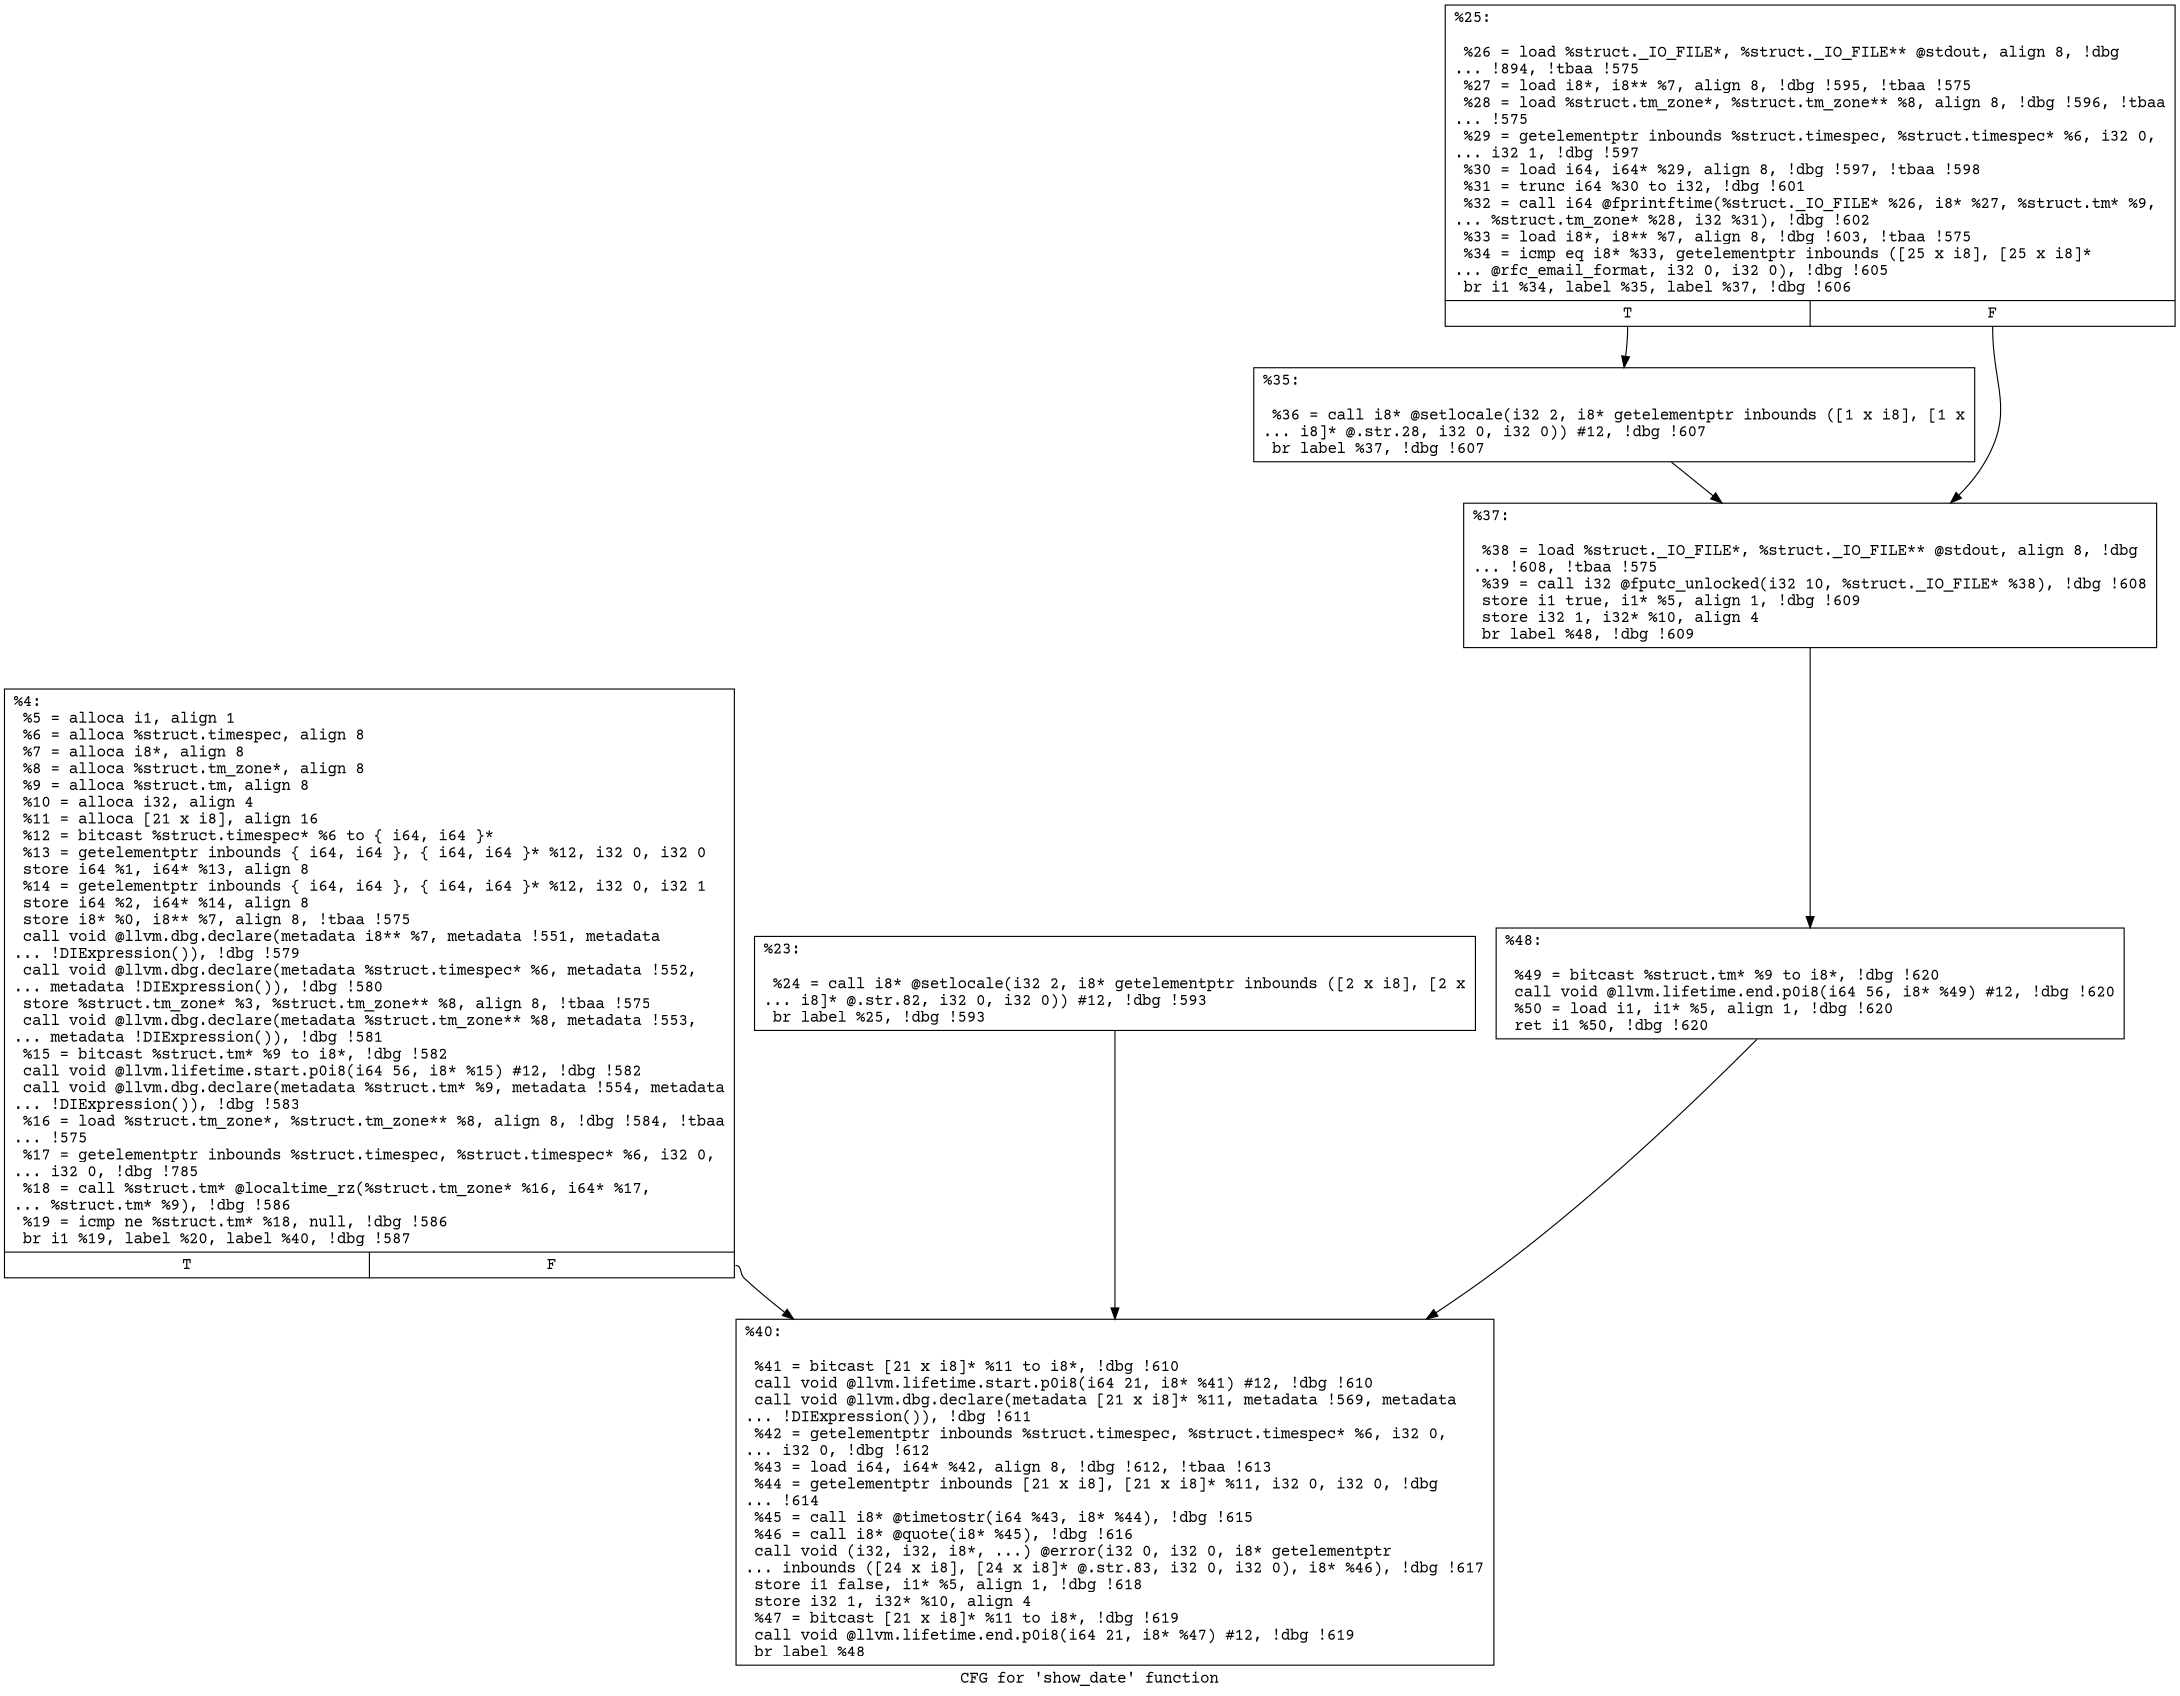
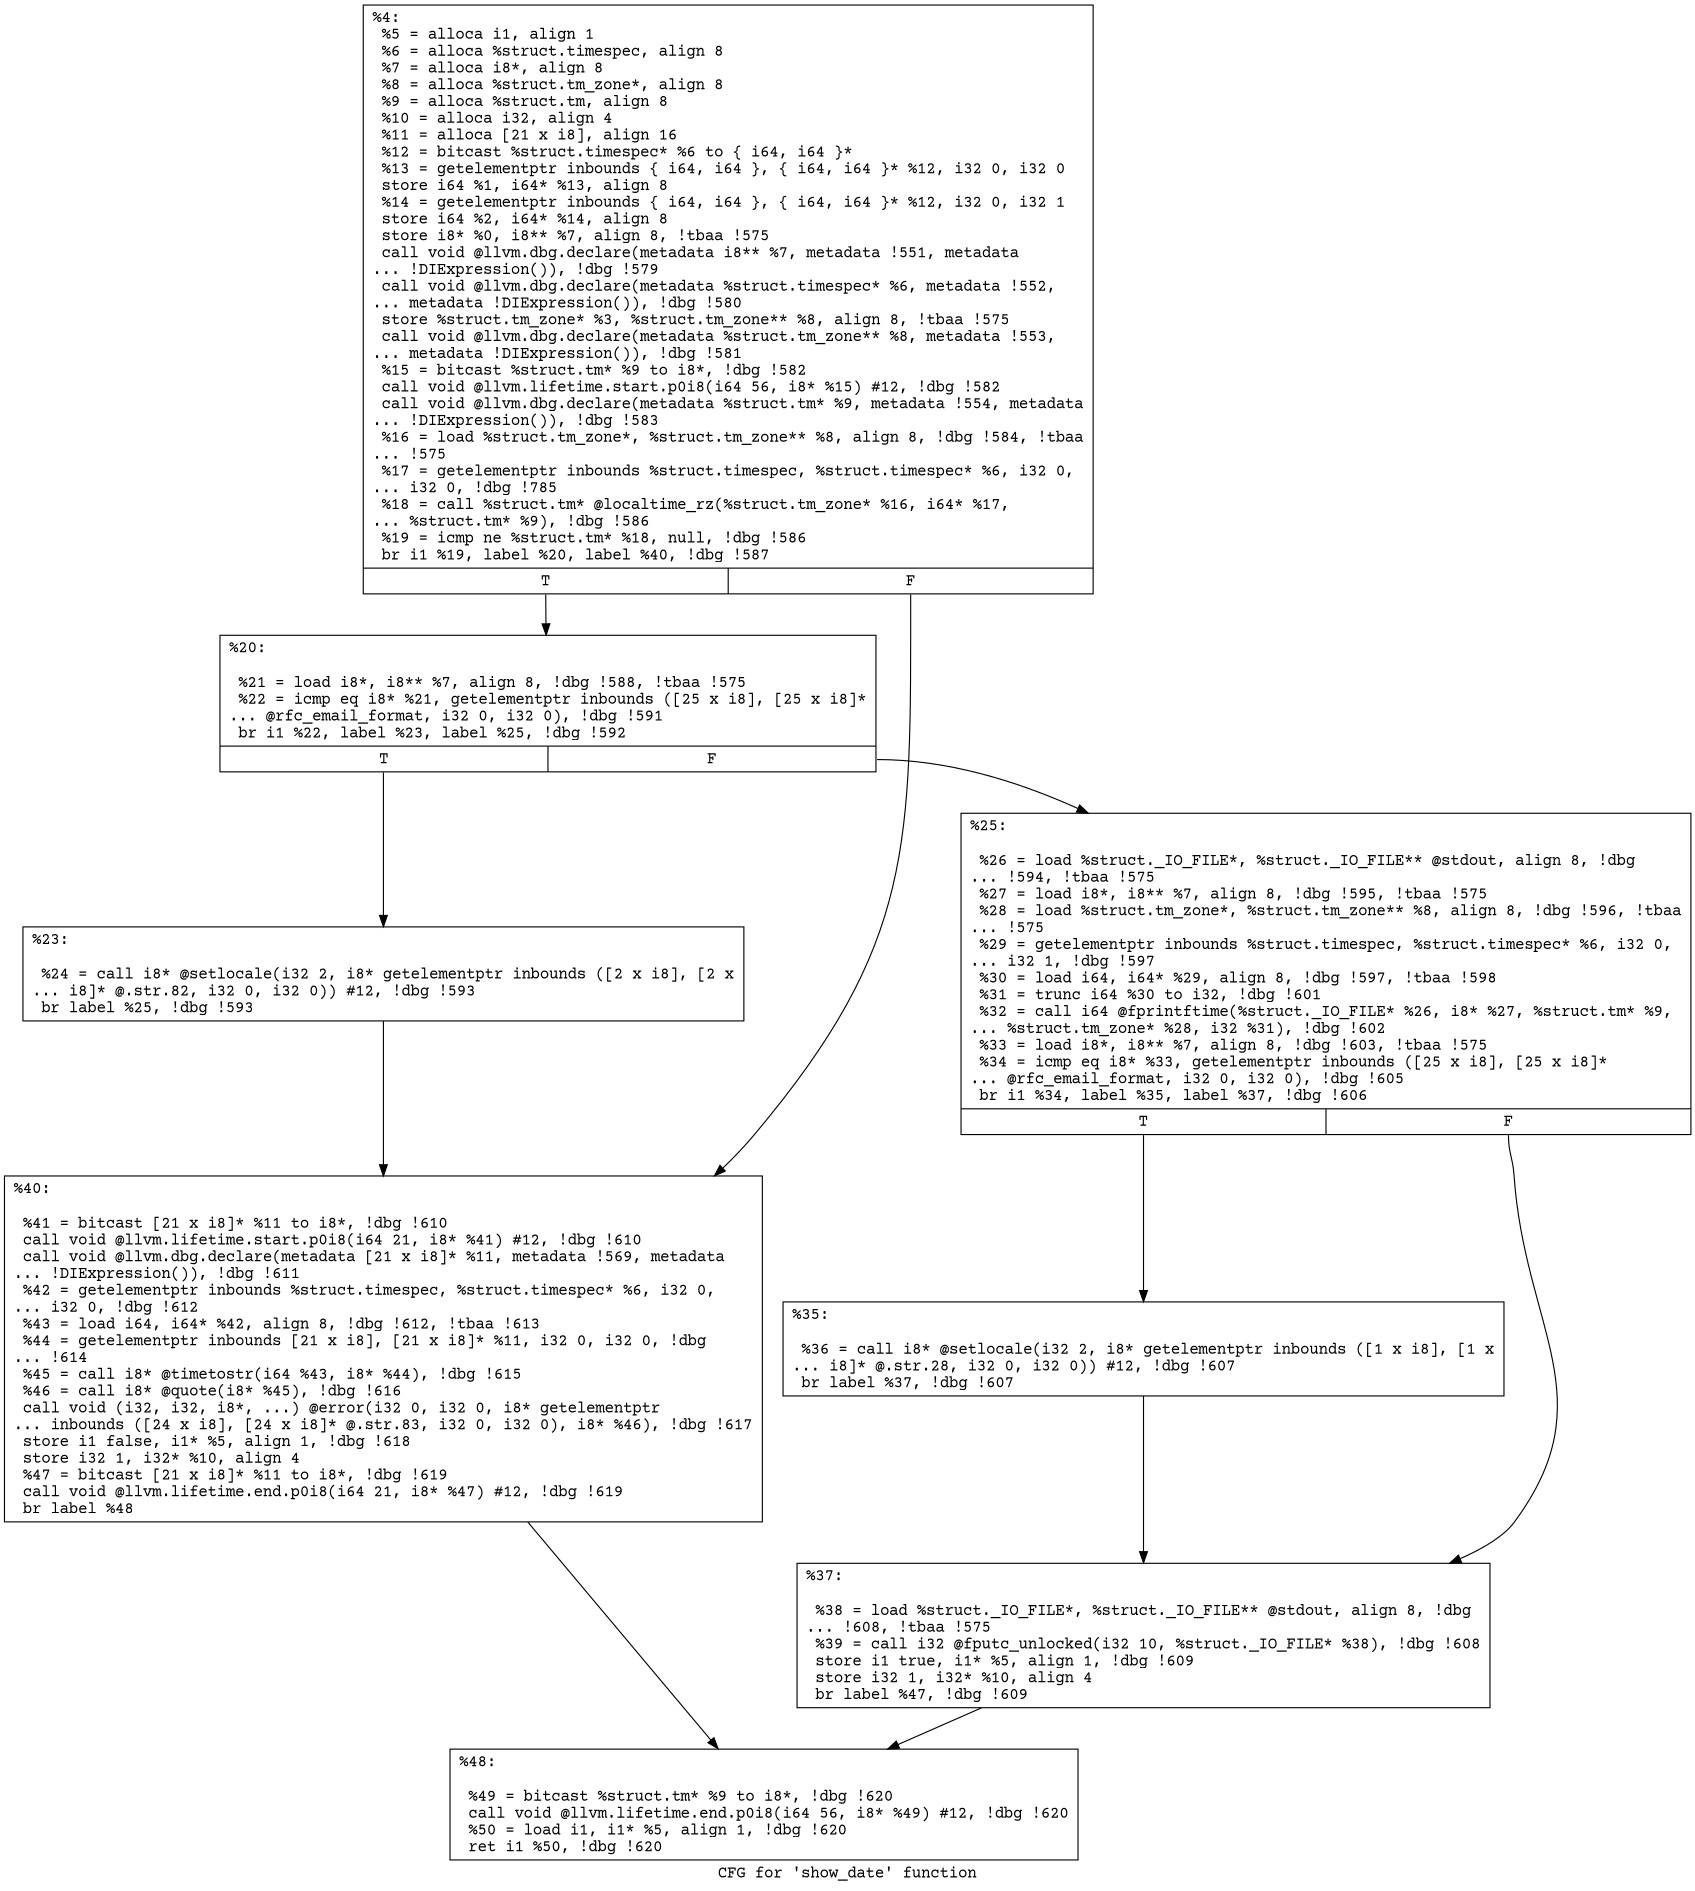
node "%25:": text "... !894, !tbaa !575" -> "... !594, !tbaa !575"
node "%37:": text "br label %48, !dbg !609" -> "br label %47, !dbg !609"
node "%20:": added
edge "%48:" -> "%40:": reversed
